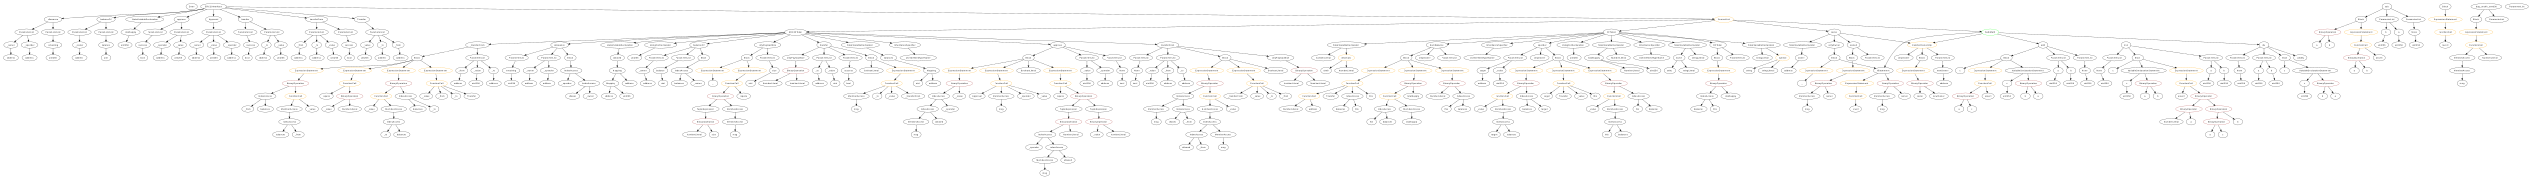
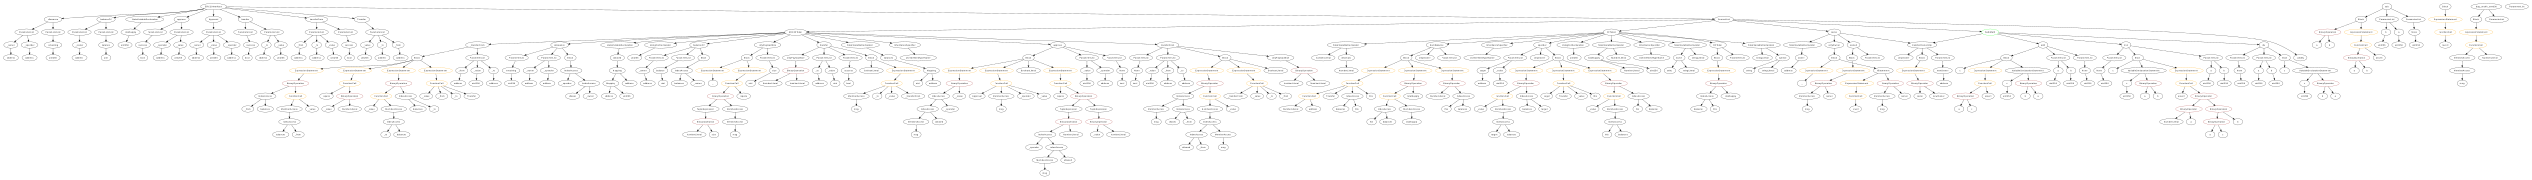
node "Enter": removed
node "SourceUnit": color orange -> black
edge "SafeMath" -> "IfStatement": now "SafeMath" -> "mul"
node "transferOwnership": color orange -> black
edge "div" -> "solidity": now "SourceUnit" -> "solidity"
node "decimals": color orange -> black
node "symbol": color orange -> black
node "uint8": removed
